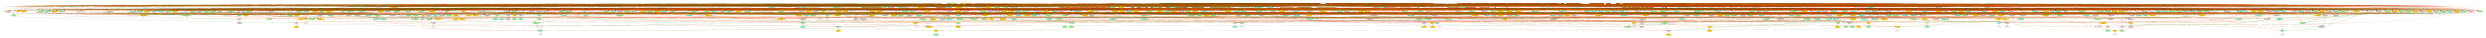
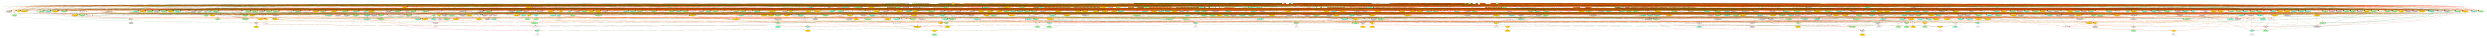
node "out_o_11_": removed
